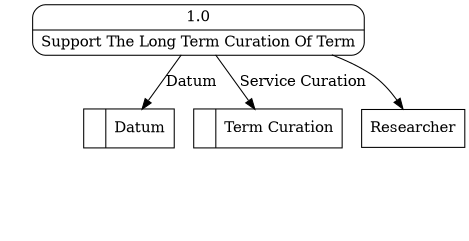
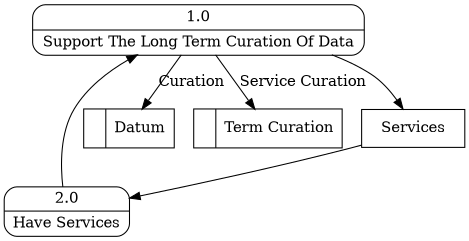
node "1.0": text "Support The Long Term Curation Of Term" -> "Support The Long Term Curation Of Data"
edge "1.0" -> "Datum": label "Datum" -> "Curation"
node "Researcher": label "Researcher" -> "Services"
node "2.0": added
